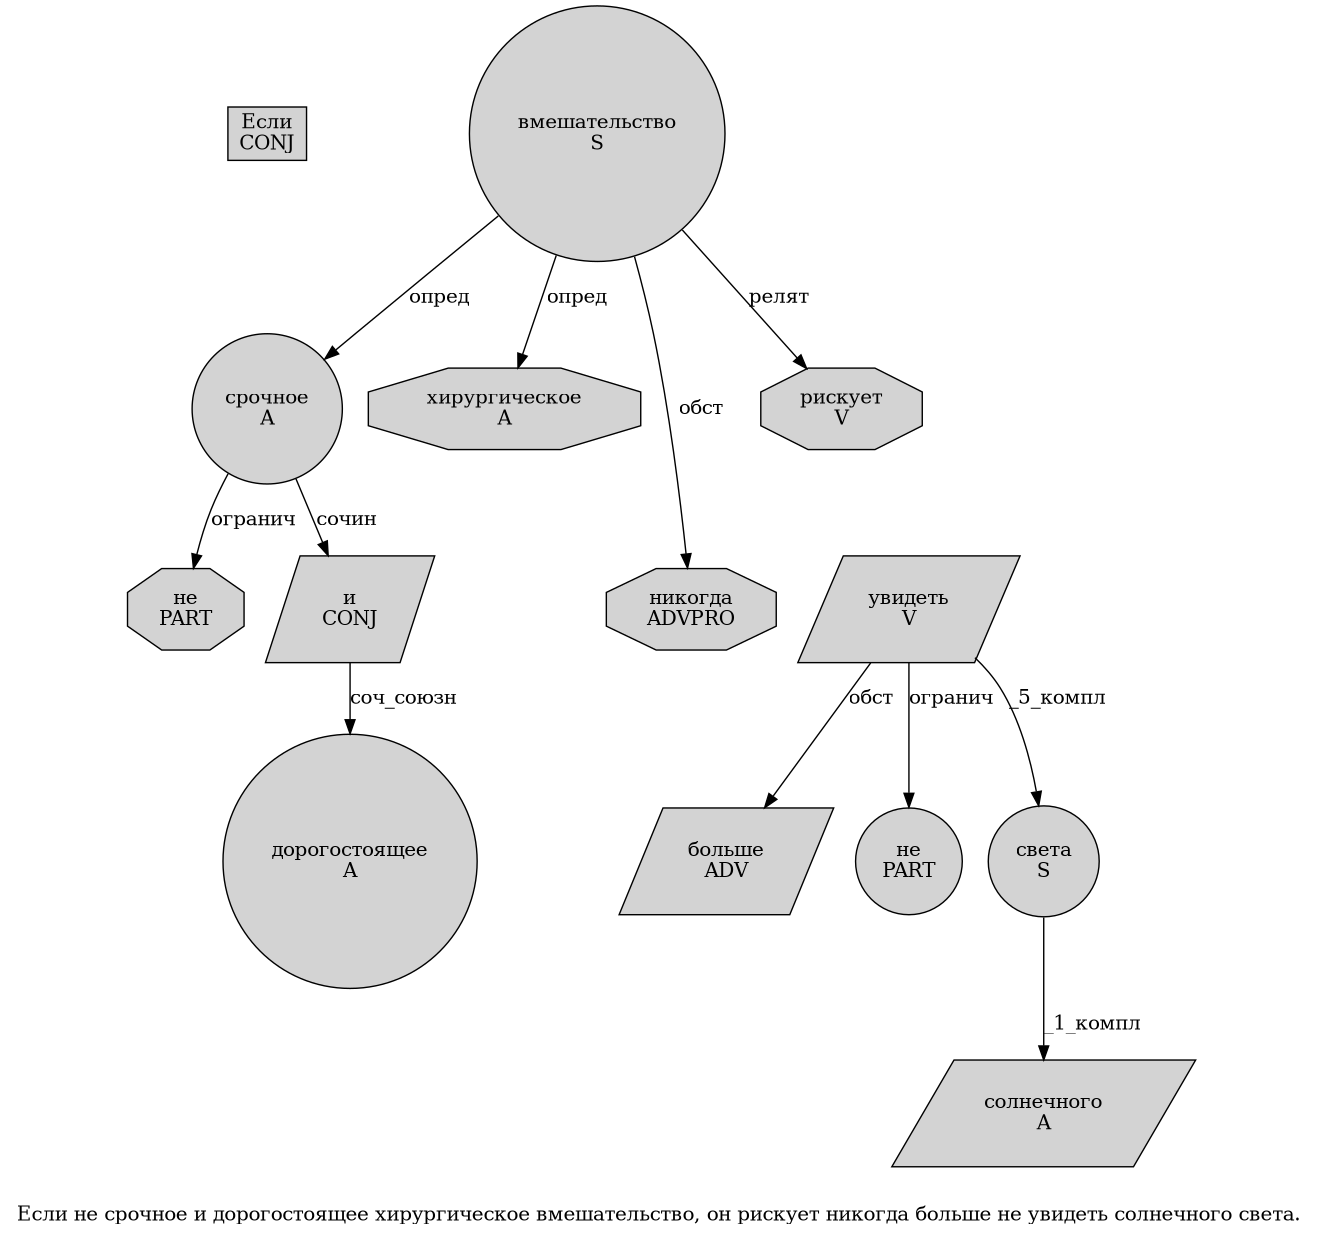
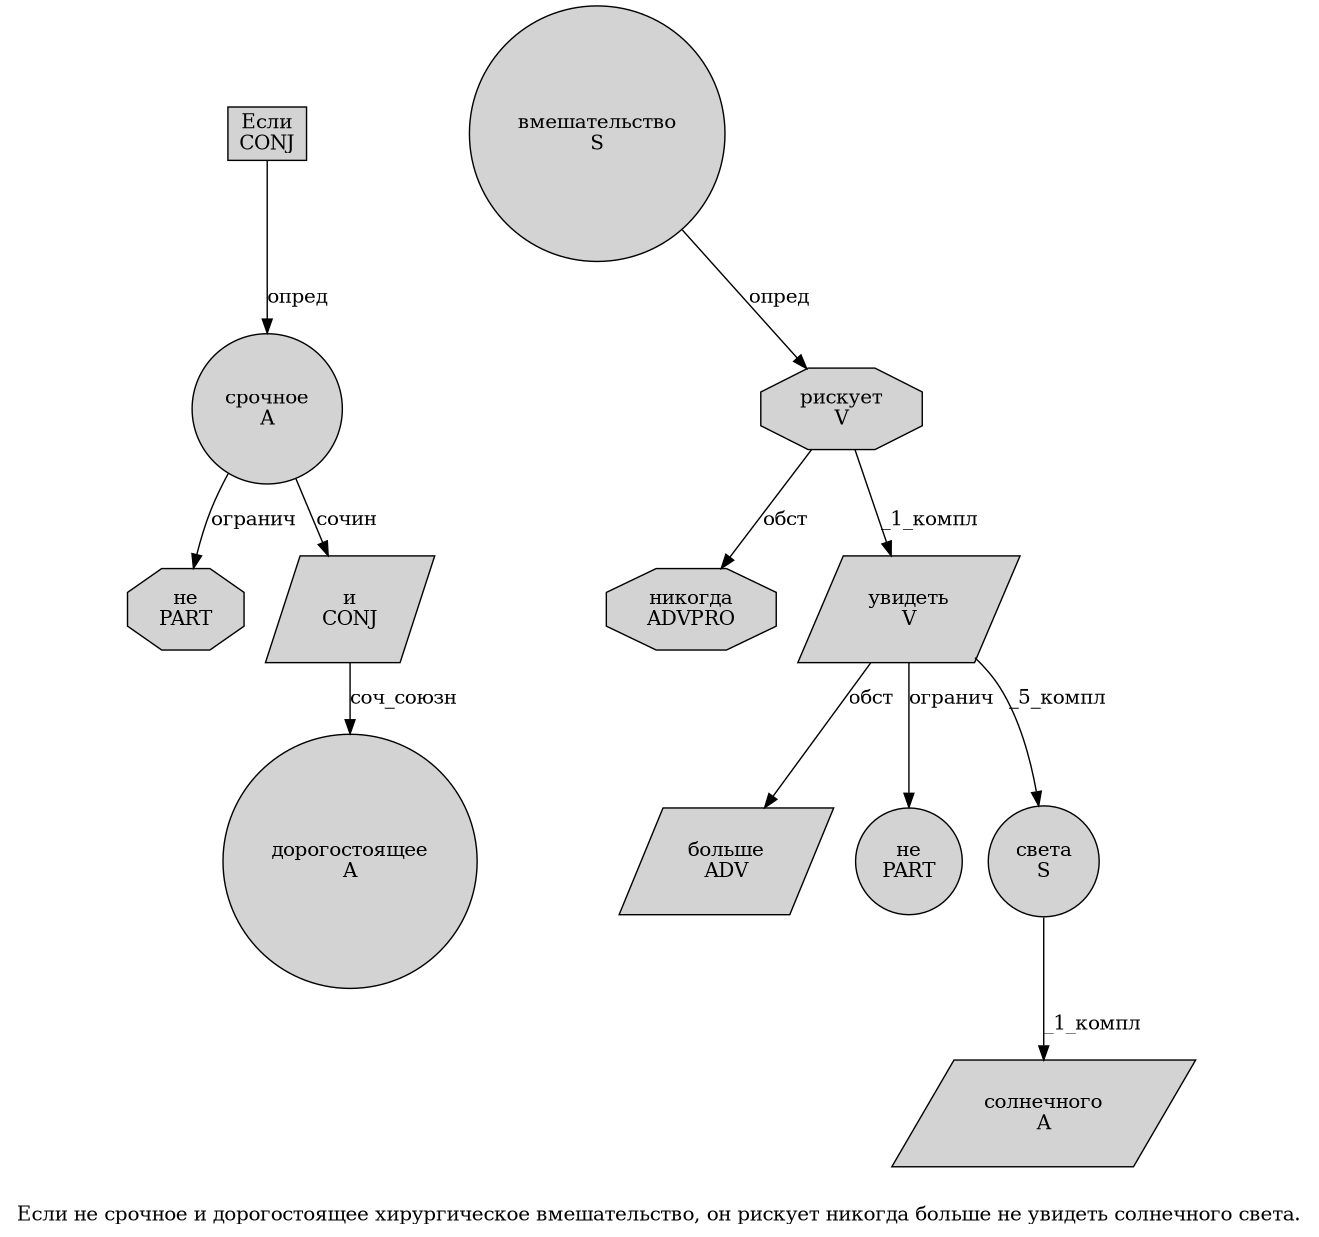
edge "вмешательство S" -> "срочное A": now "Если CONJ" -> "срочное A"
edge "вмешательство S" -> "рискует V": label "релят" -> "опред"
edge "вмешательство S" -> "никогда ADVPRO": now "рискует V" -> "никогда ADVPRO"
node "хирургическое A": removed
edge "рискует V" -> "увидеть V": added, label "_1_компл"
